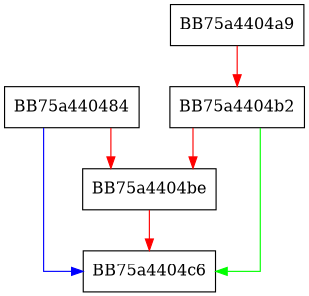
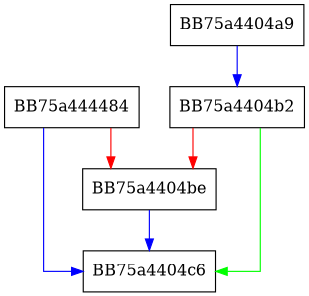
edge "BB75a4404a9" -> "BB75a4404b2": color red -> blue
node "BB75a440484": label "BB75a440484" -> "BB75a444484"
edge "BB75a4404be" -> "BB75a4404c6": color red -> blue
